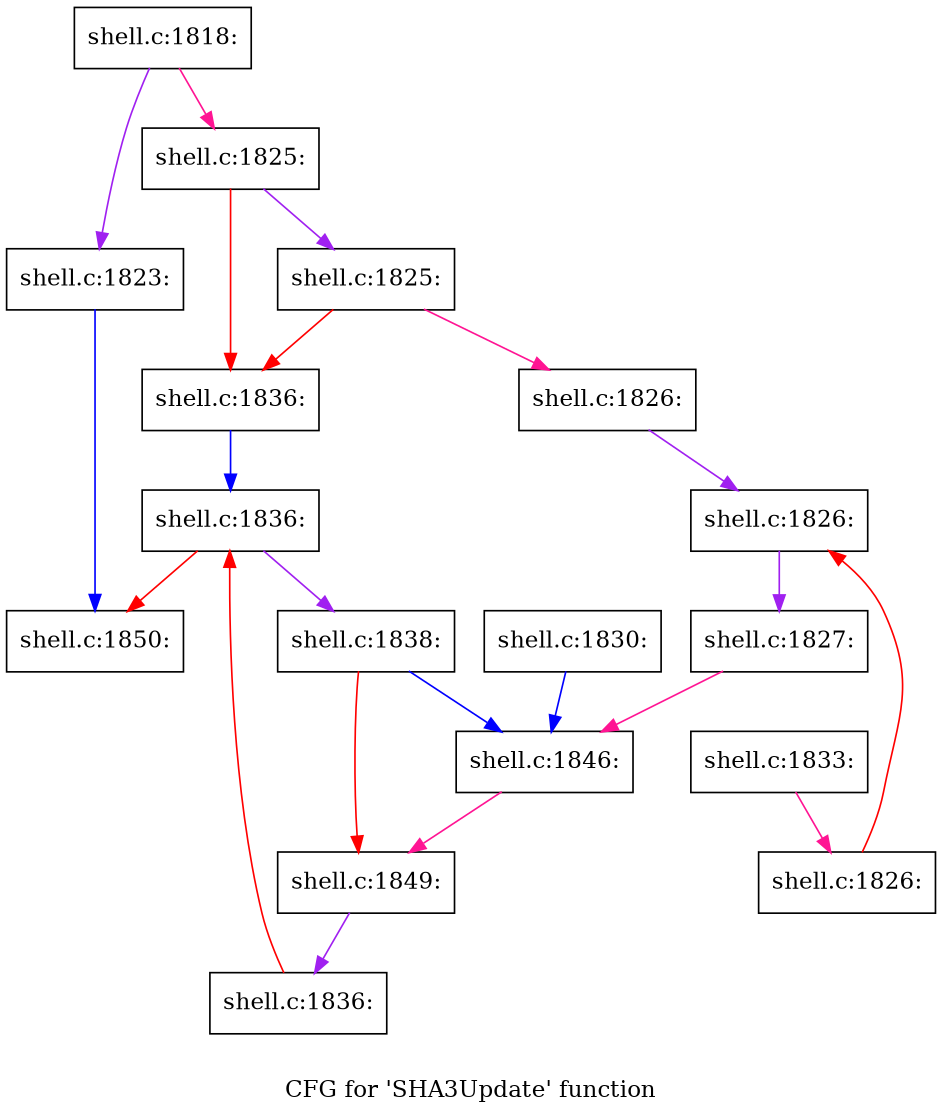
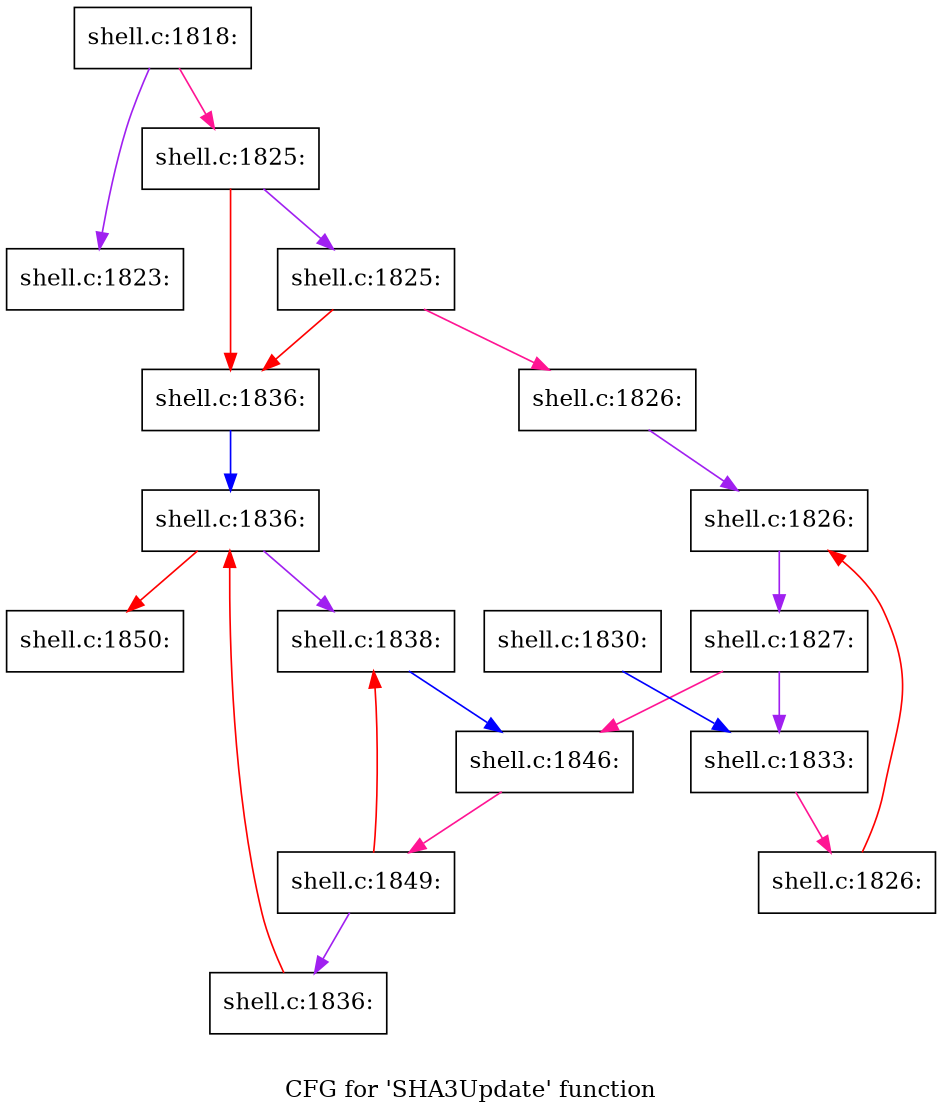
edge "shell.c:1823:" -> "shell.c:1850:": removed
edge "shell.c:1827:" -> "shell.c:1833:": added
edge "shell.c:1830:" -> "shell.c:1846:": now "shell.c:1830:" -> "shell.c:1833:"
edge "shell.c:1838:" -> "shell.c:1849:": reversed
